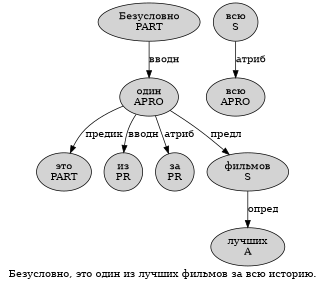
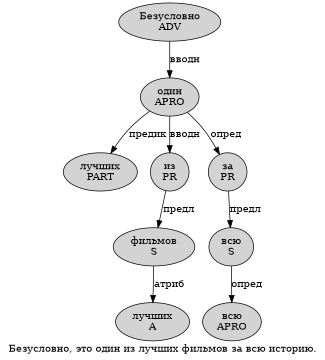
node "Безусловно PART": label "Безусловно PART" -> "Безусловно ADV"
edge "всю S" -> "всю APRO": label "атриб" -> "опред"
edge "один APRO" -> "фильмов S": now "из PR" -> "фильмов S"
edge "один APRO" -> "за PR": label "атриб" -> "опред"
node "это PART": label "это PART" -> "лучших PART"
edge "за PR" -> "всю S": added, label "предл"
edge "фильмов S" -> "лучших A": label "опред" -> "атриб"
